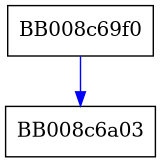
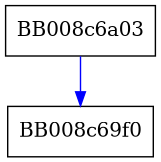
edge "BB008c69f0" -> "BB008c6a03": reversed
